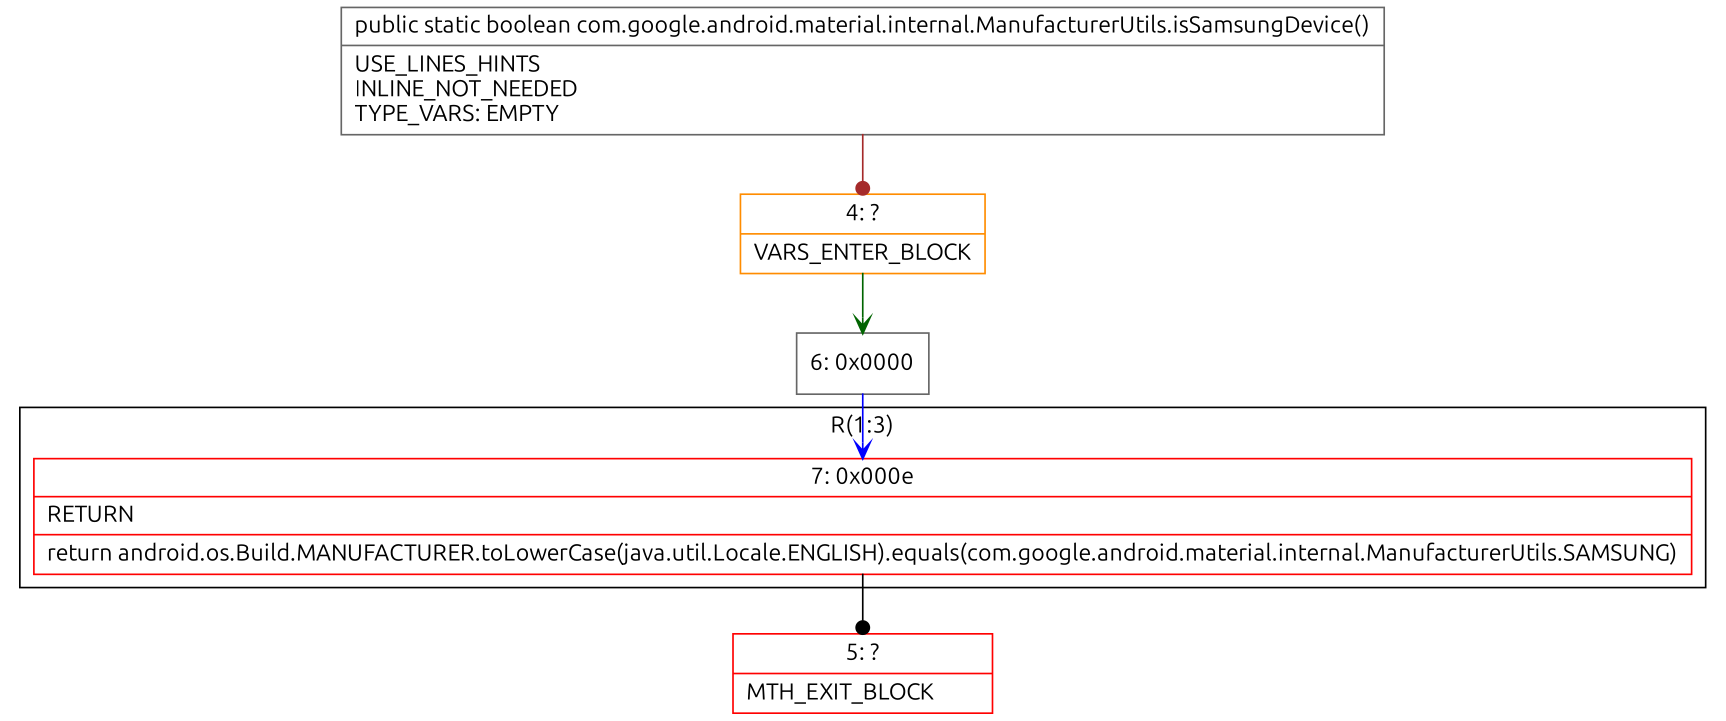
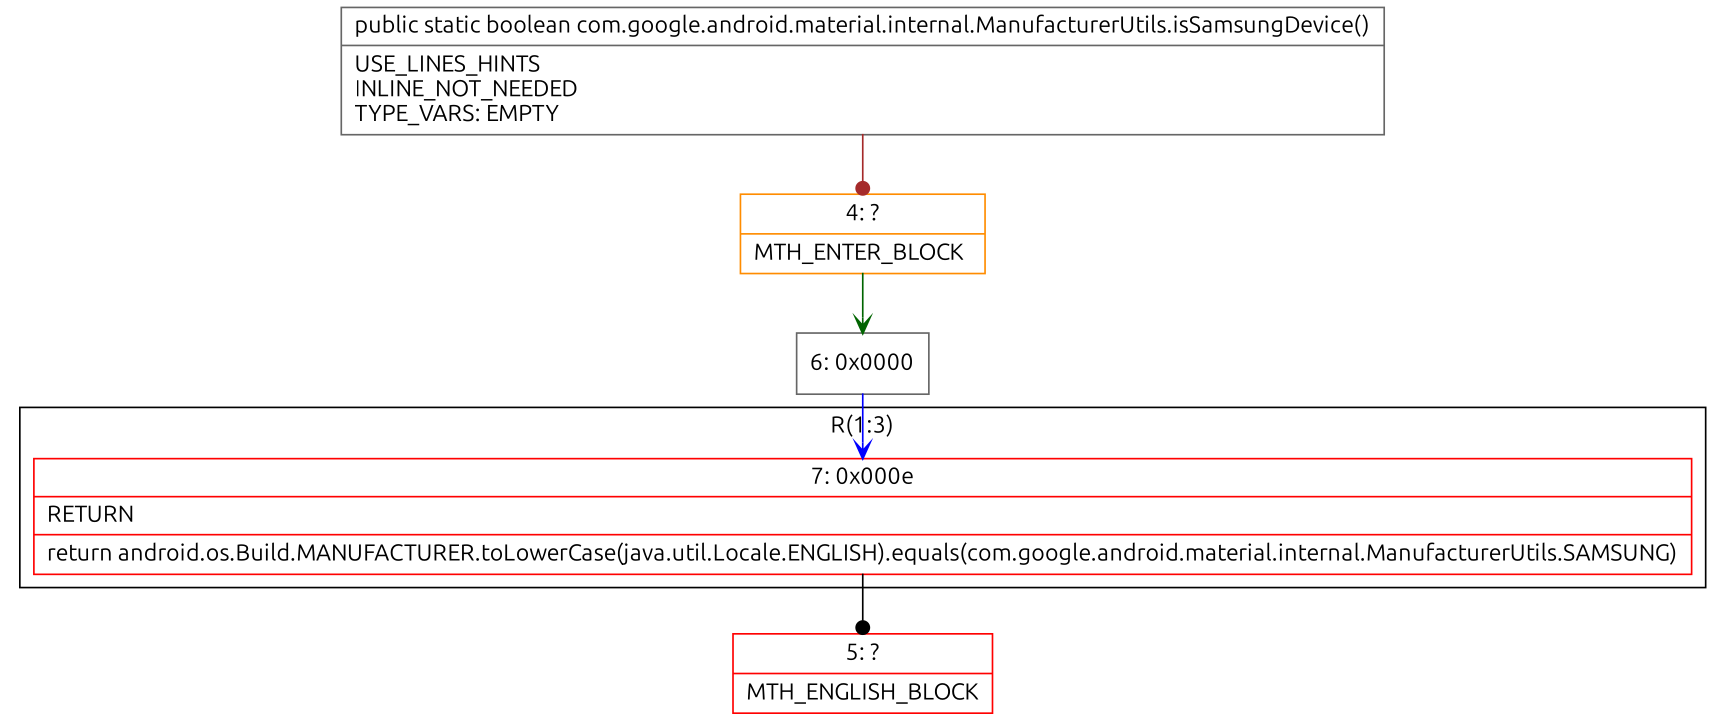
node "4: ?": text "VARS_ENTER_BLOCK" -> "MTH_ENTER_BLOCK"
node "5: ?": text "MTH_EXIT_BLOCK" -> "MTH_ENGLISH_BLOCK"
